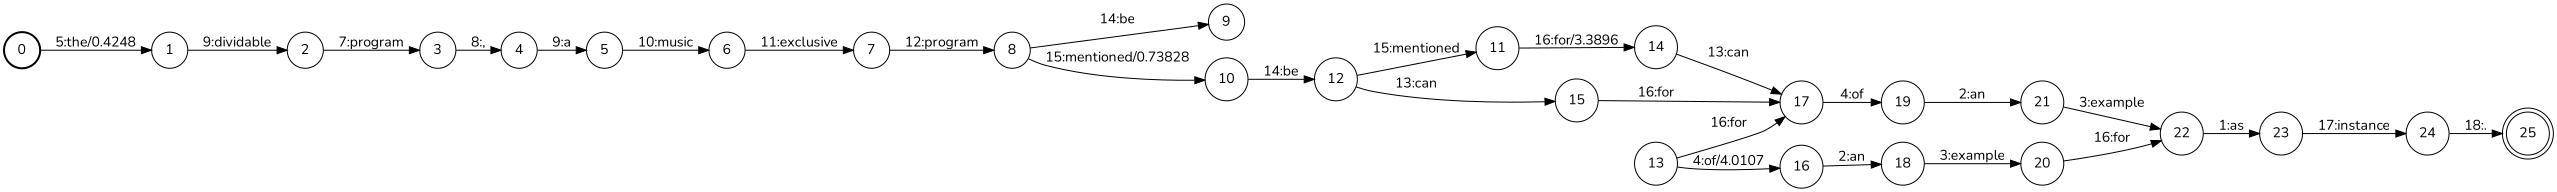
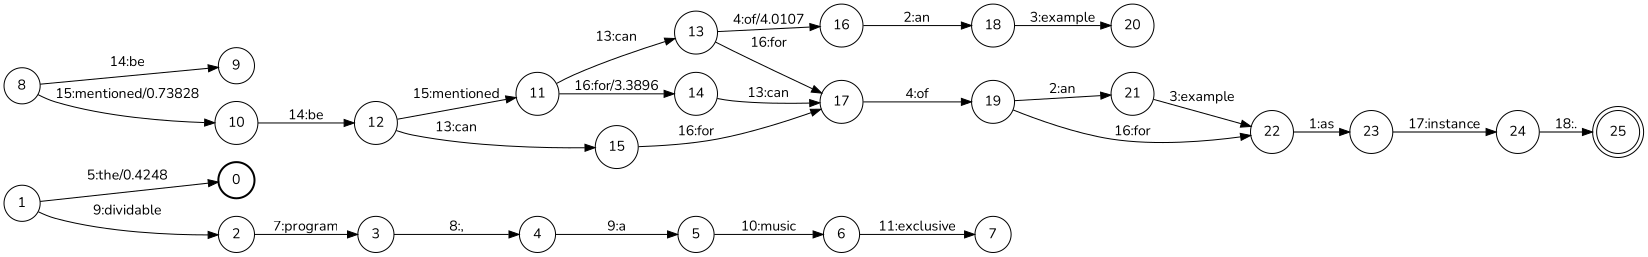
edge "0" -> "1": reversed
edge "7" -> "8": removed, label "12:program"
edge "11" -> "13": added, label "13:can"
edge "20" -> "22": now "19" -> "22"
